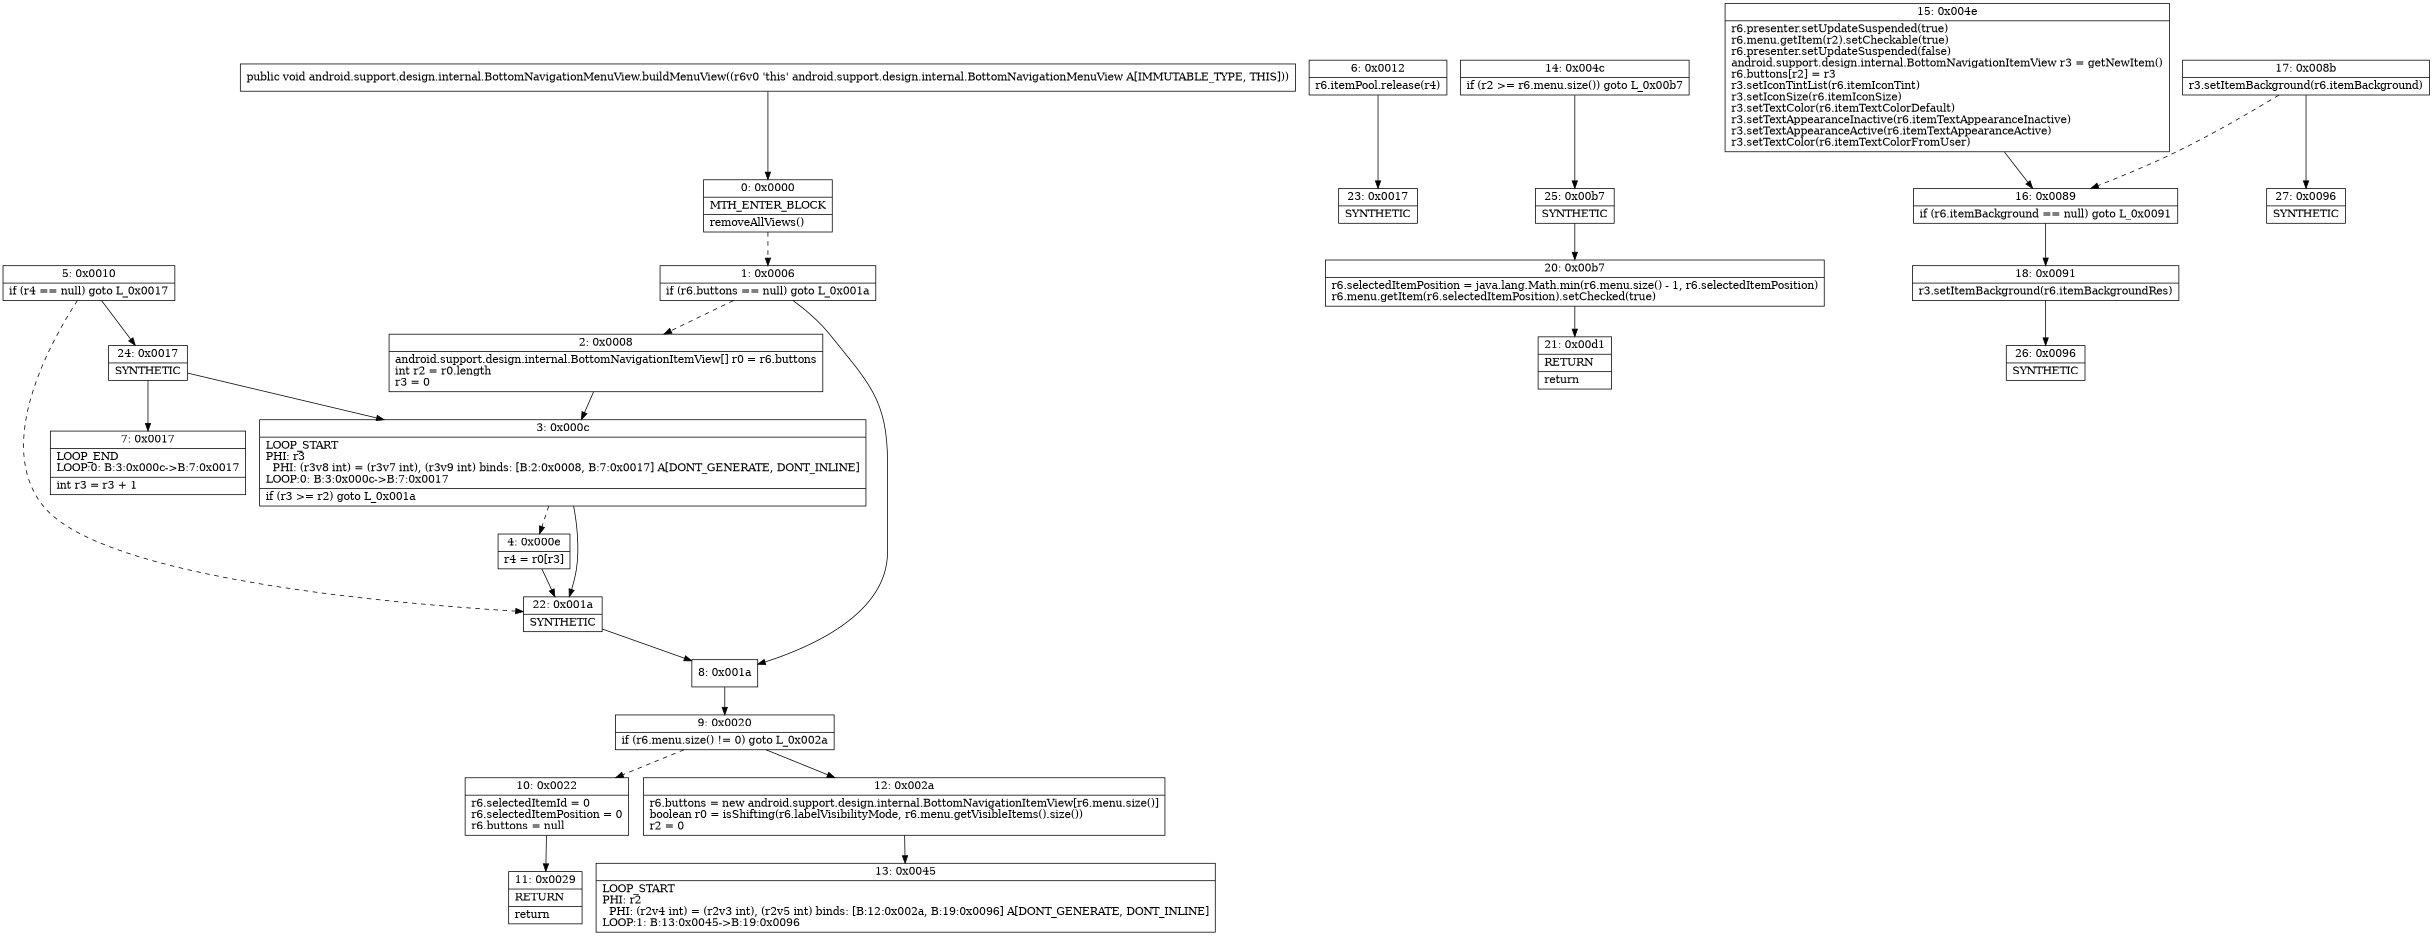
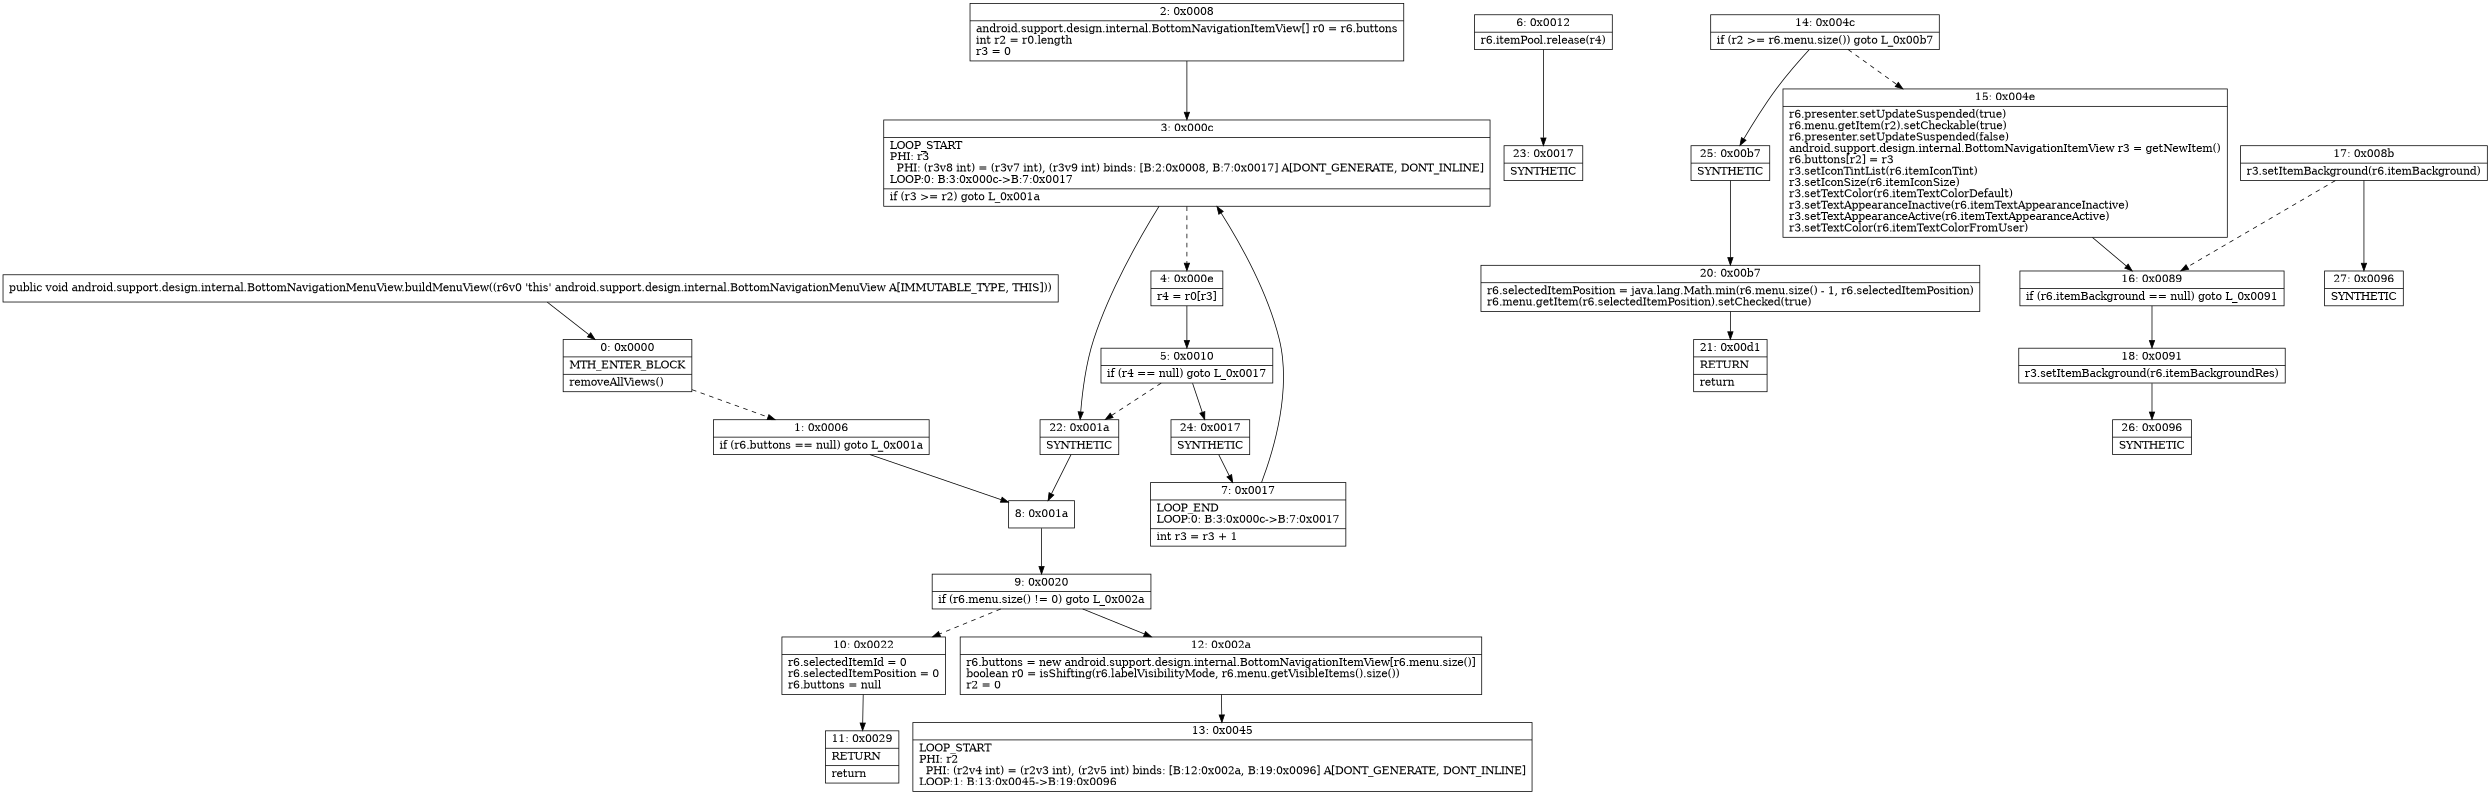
edge "14: 0x004c" -> "15: 0x004e": added
edge "1: 0x0006" -> "2: 0x0008": removed
edge "24: 0x0017" -> "3: 0x000c": now "7: 0x0017" -> "3: 0x000c"
edge "4: 0x000e" -> "22: 0x001a": now "4: 0x000e" -> "5: 0x0010"
